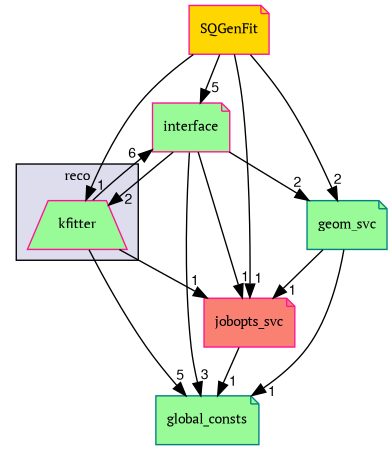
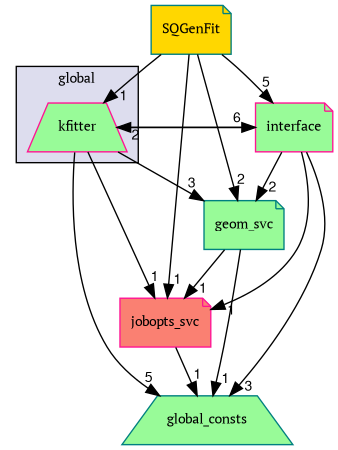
node "SQGenFit": color deeppink -> teal
edge "kfitter" -> "geom_svc": added
cluster "reco": label "reco" -> "global"
node "global_consts": shape note -> trapezium
